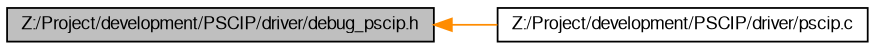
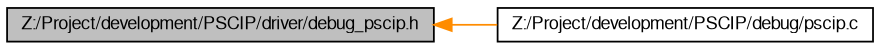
node "Z:/Project/development/PSCIP/driver/pscip.c": label "Z:/Project/development/PSCIP/driver/pscip.c" -> "Z:/Project/development/PSCIP/debug/pscip.c"
